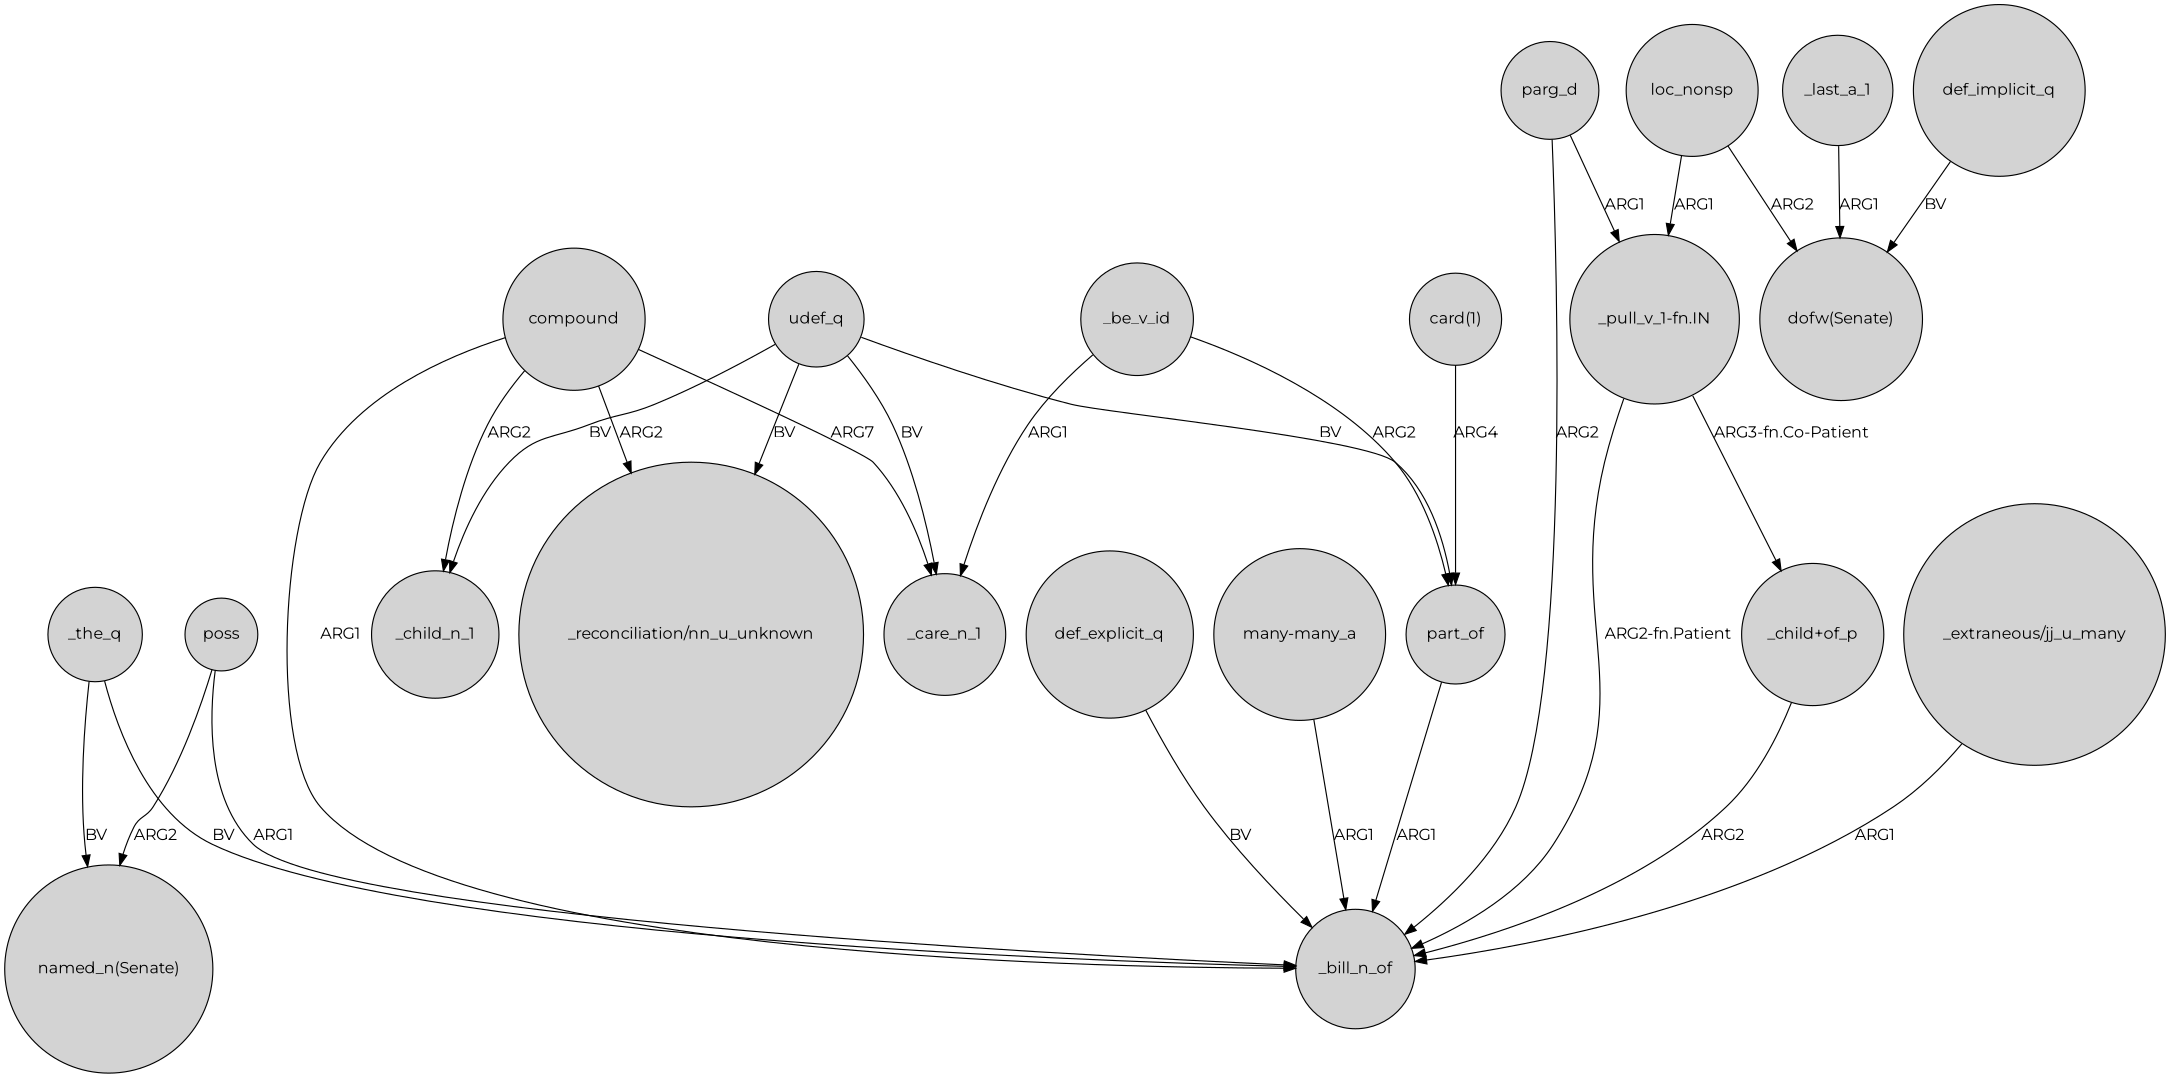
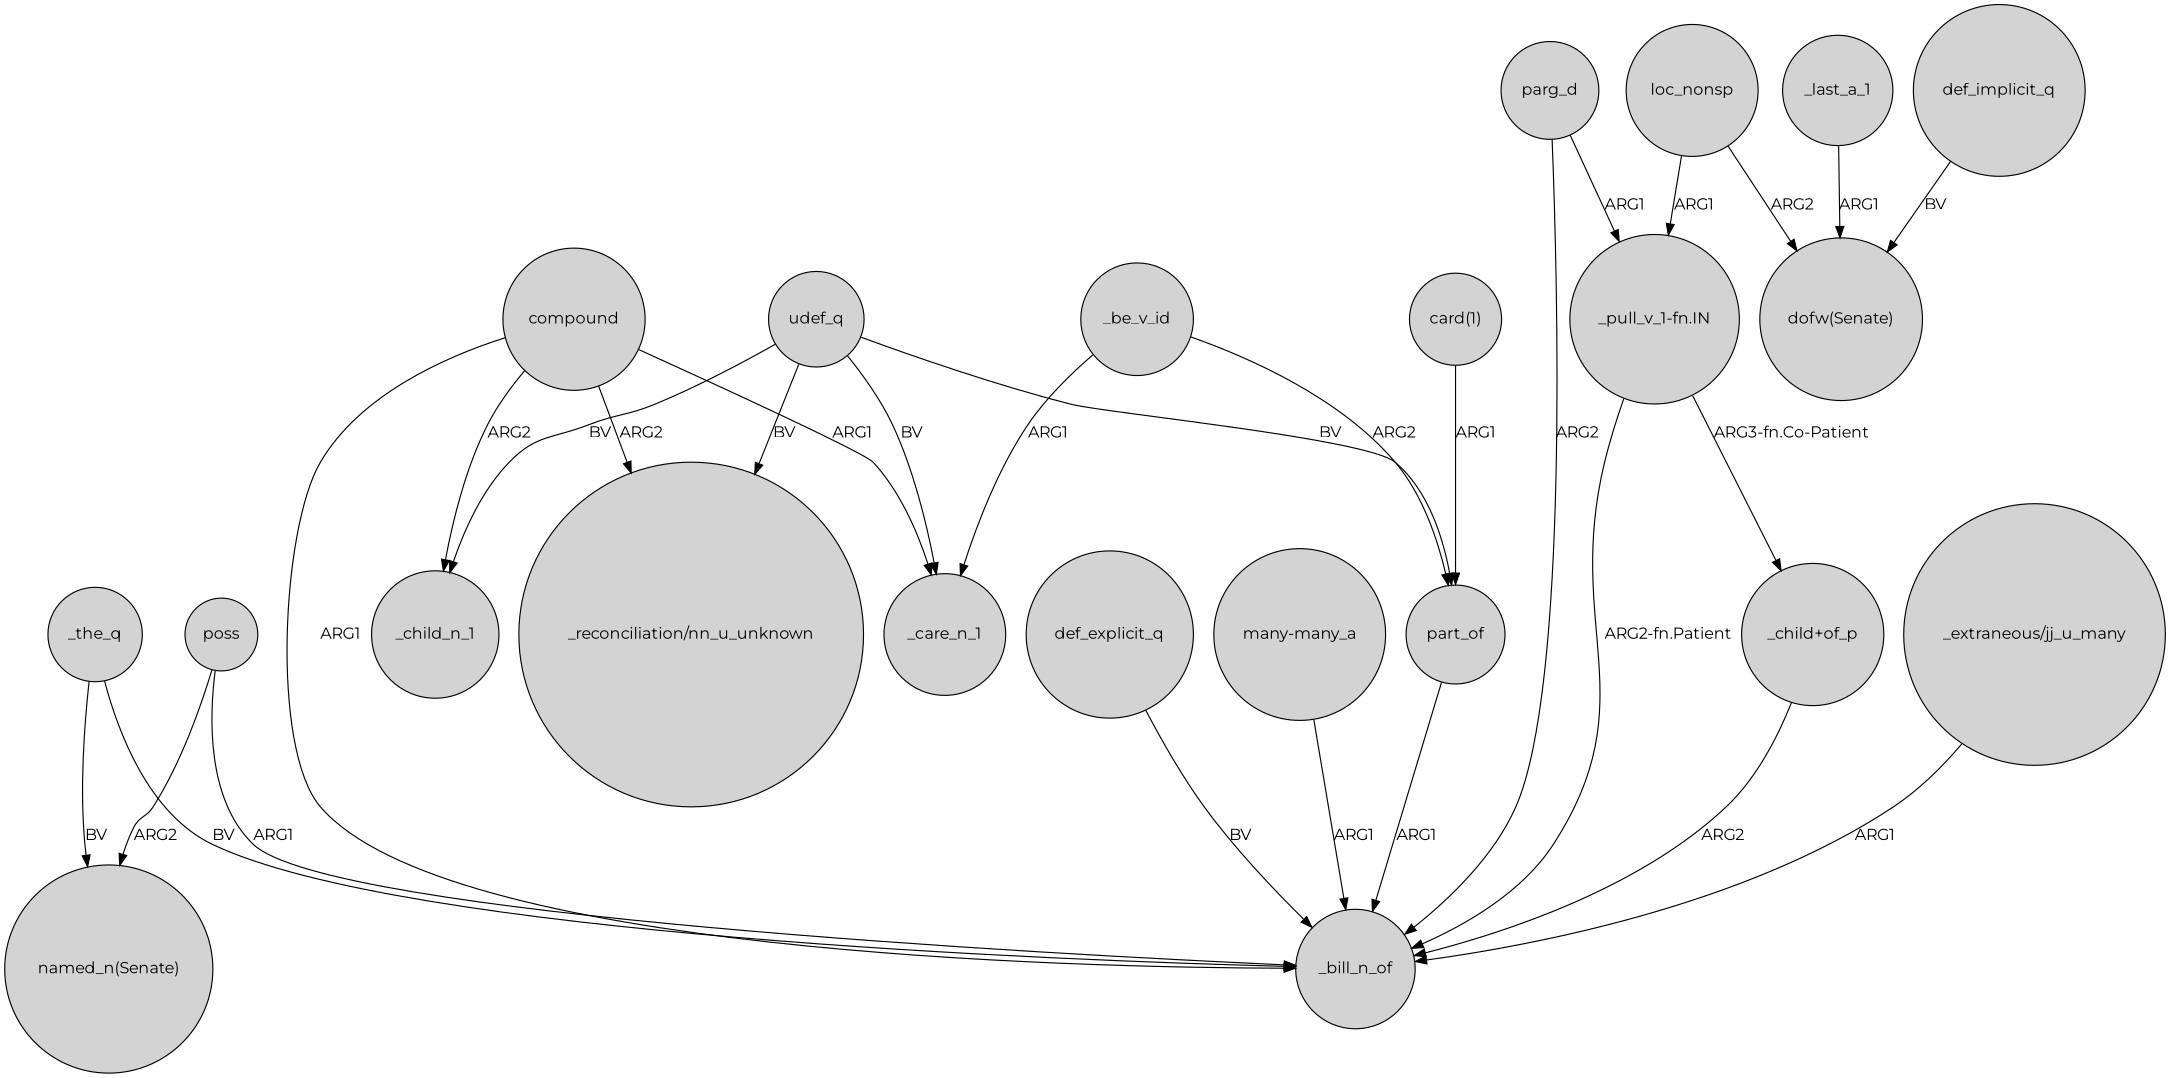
edge "compound" -> "_care_n_1": label "ARG7" -> "ARG1"
edge "card(1)" -> "part_of": label "ARG4" -> "ARG1"
